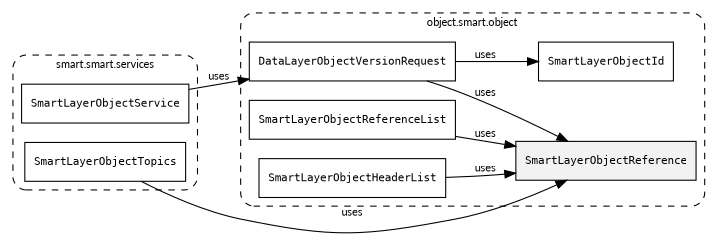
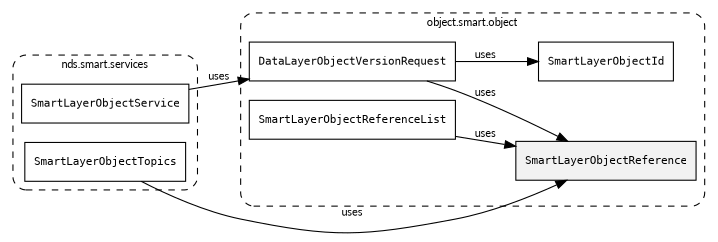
cluster "smart.smart.services": label "smart.smart.services" -> "nds.smart.services"
node "SmartLayerObjectHeaderList": removed
